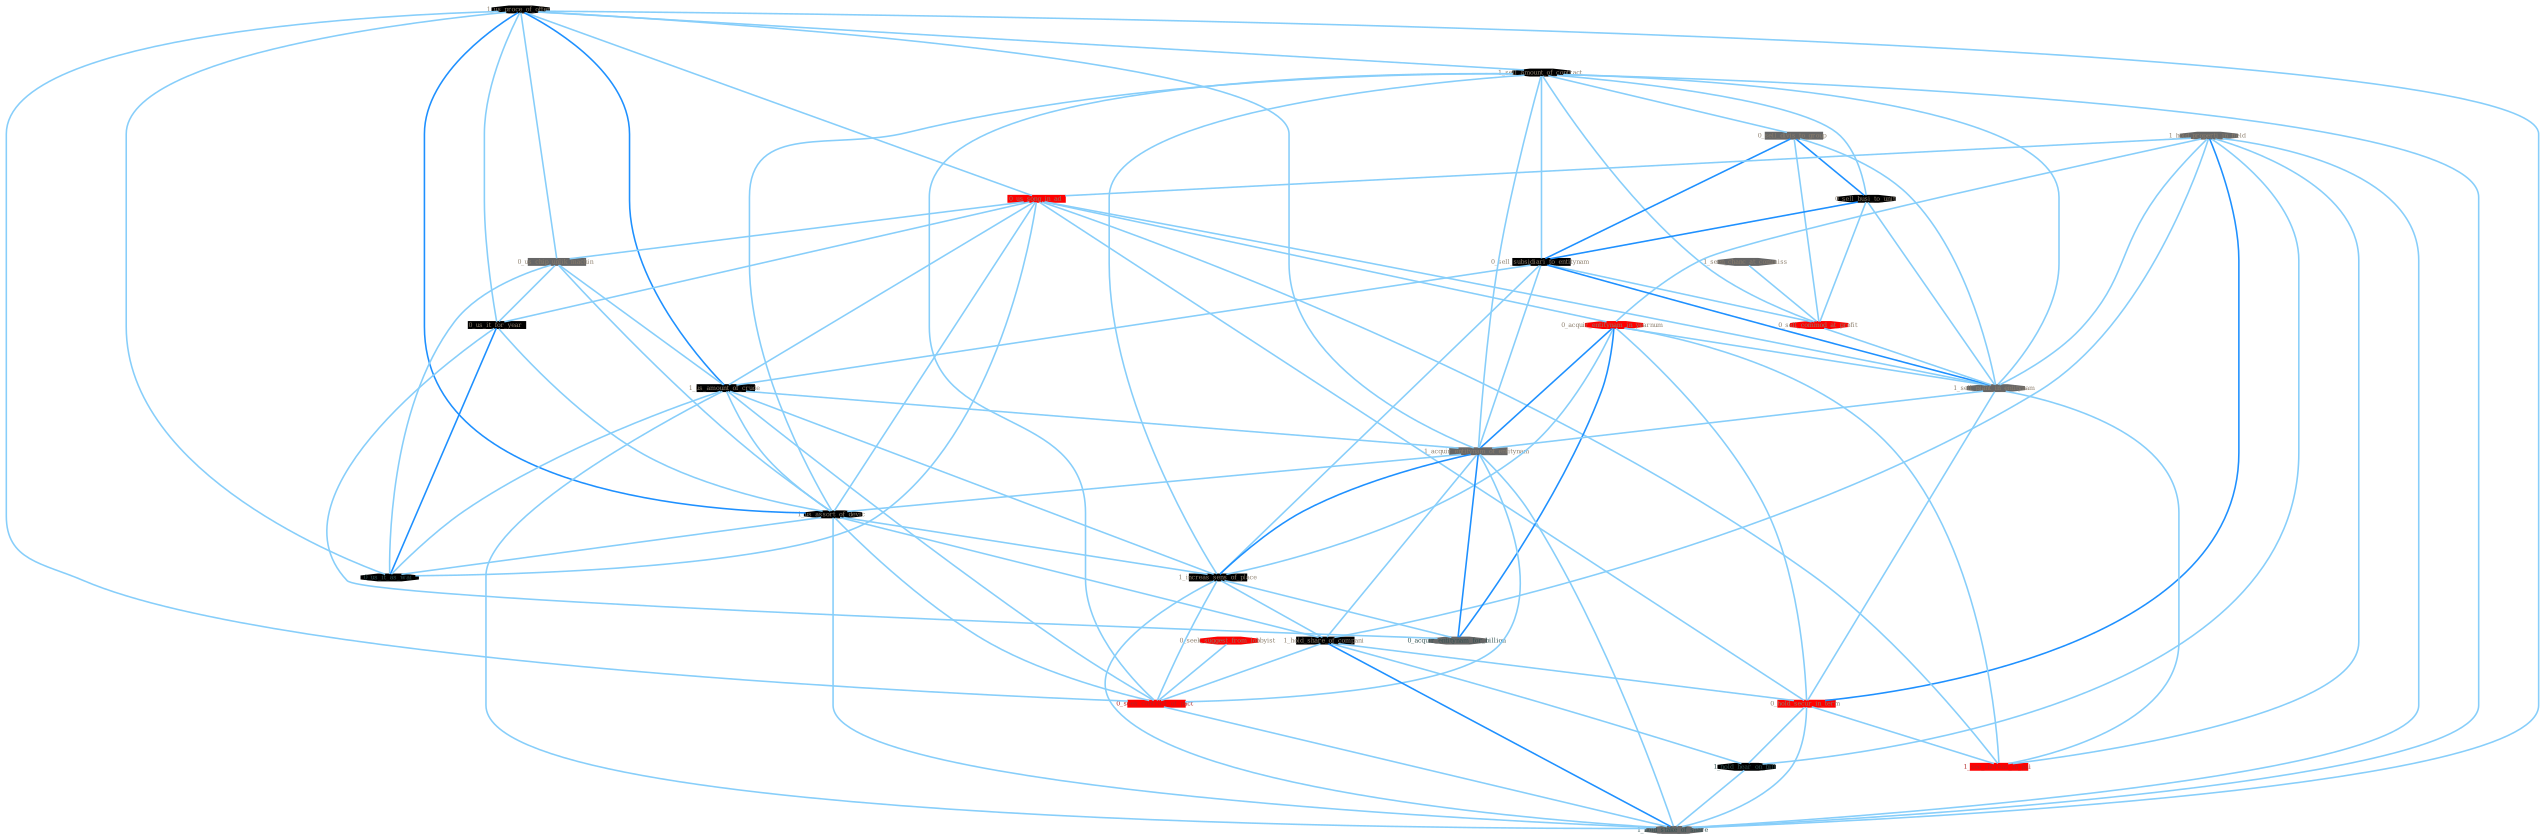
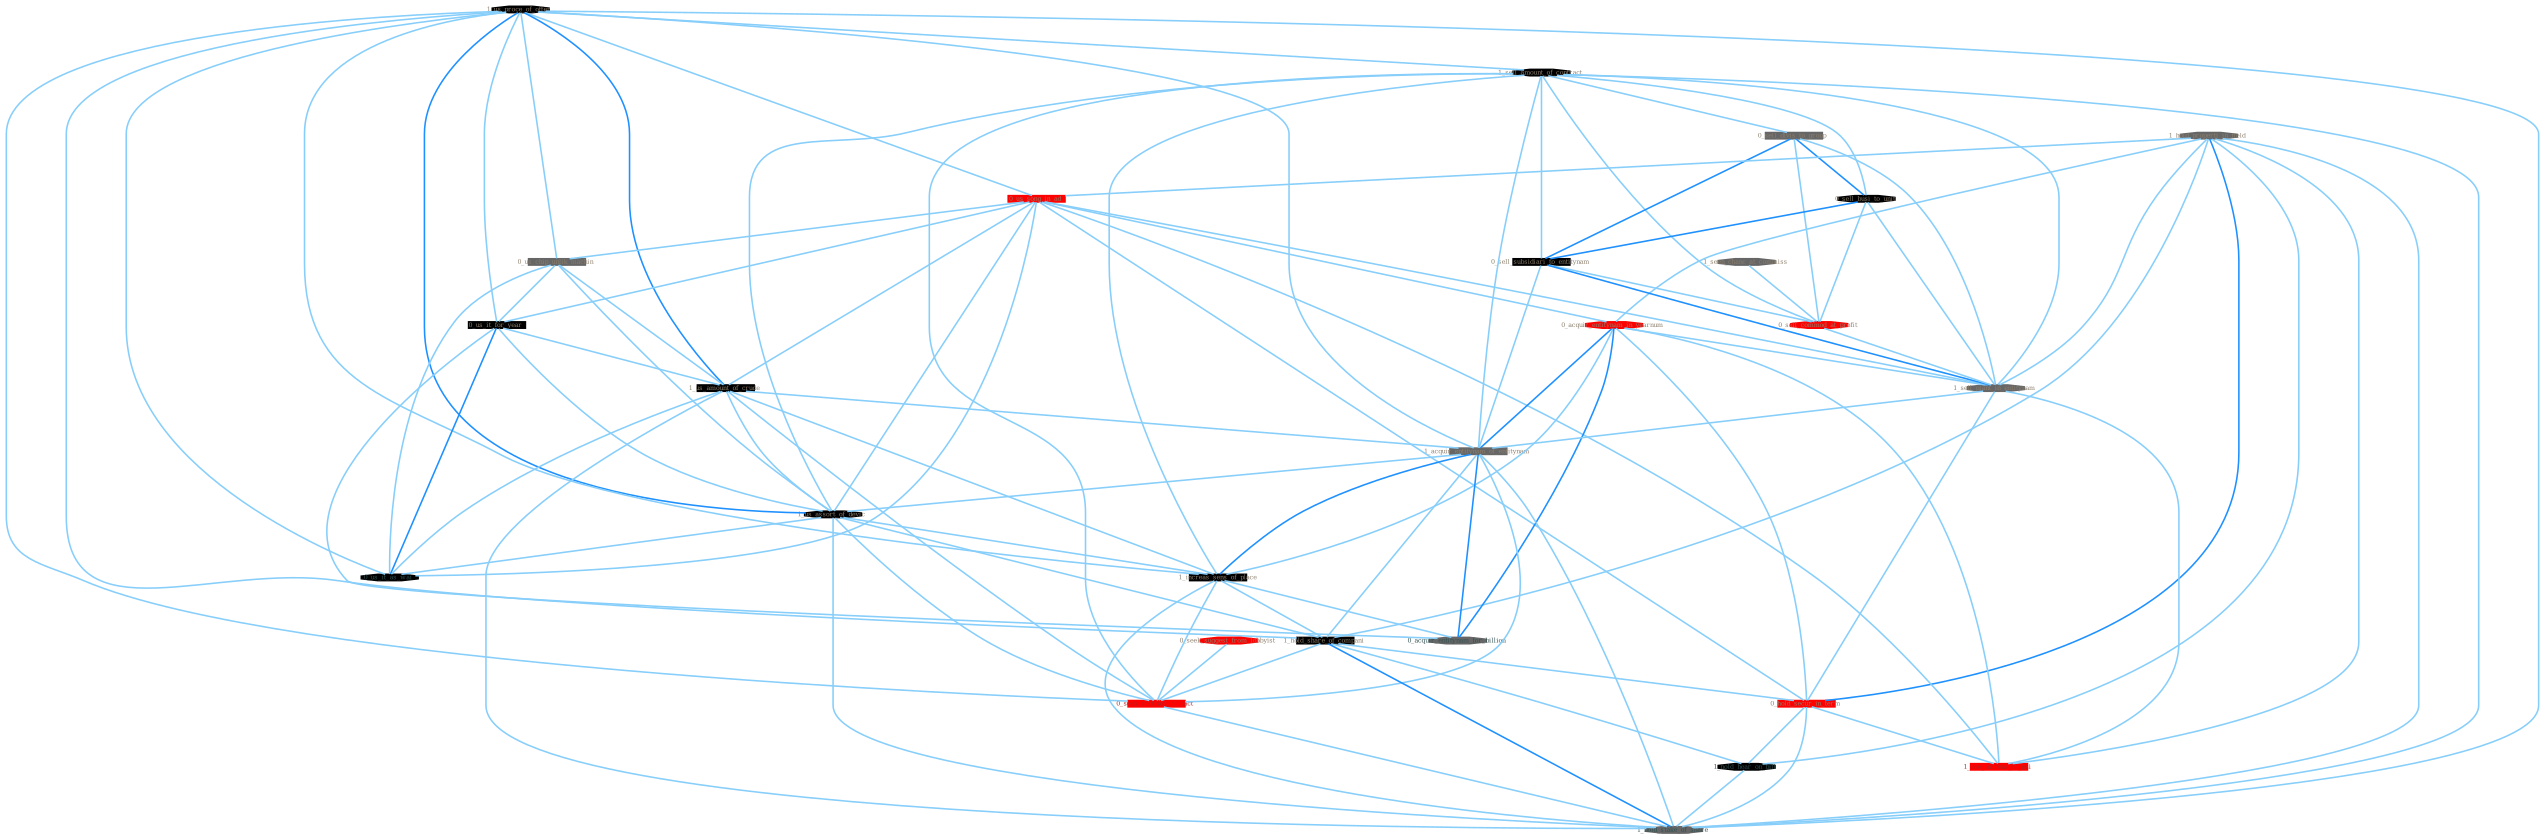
edge "0_sell_subsidiari_to_entitynam" -- "1_us_amount_of_crude": now "0_us_it_for_year" -- "1_us_amount_of_crude"
edge "0_sell_subsidiari_to_entitynam" -- "1_increas_sens_of_place": now "1_us_proce_of_offer" -- "1_increas_sens_of_place"
edge "1_us_proce_of_offer" -- "1_hold_share_of_compani": added
